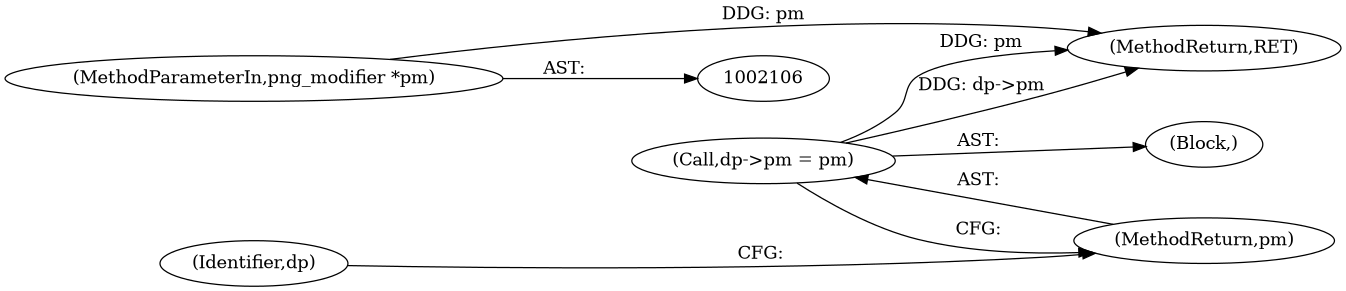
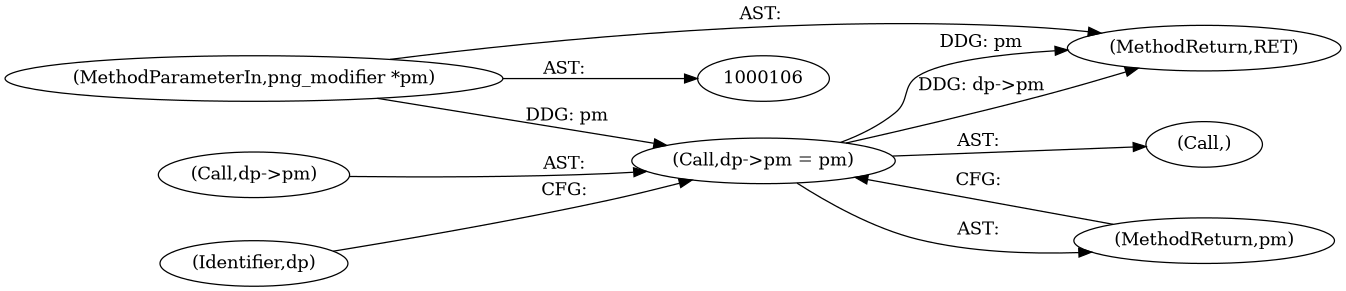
edge "(MethodParameterIn,png_modifier *pm)" -> "(MethodReturn,RET)": label "DDG: pm" -> "AST: "
node "1002106": label "1002106" -> "1000106"
edge "(MethodParameterIn,png_modifier *pm)" -> "(Call,dp->pm = pm)": added, label "DDG: pm"
node "(Block,)": label "(Block,)" -> "(Call,)"
node "(Call,dp->pm)": added
edge "(MethodReturn,pm)" -> "(Call,dp->pm = pm)": label "AST: " -> "CFG: "
edge "(Call,dp->pm = pm)" -> "(MethodReturn,pm)": label "CFG: " -> "AST: "
edge "(Identifier,dp)" -> "(MethodReturn,pm)": now "(Identifier,dp)" -> "(Call,dp->pm = pm)"
